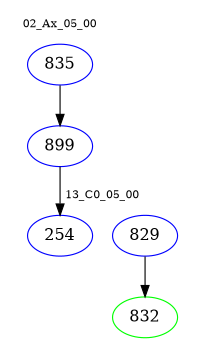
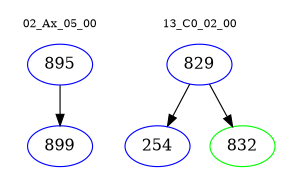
node "835": label "835" -> "895"
edge "899" -> "254": now "829" -> "254"
cluster "13_C0_05_00": label "13_C0_05_00" -> "13_C0_02_00"
